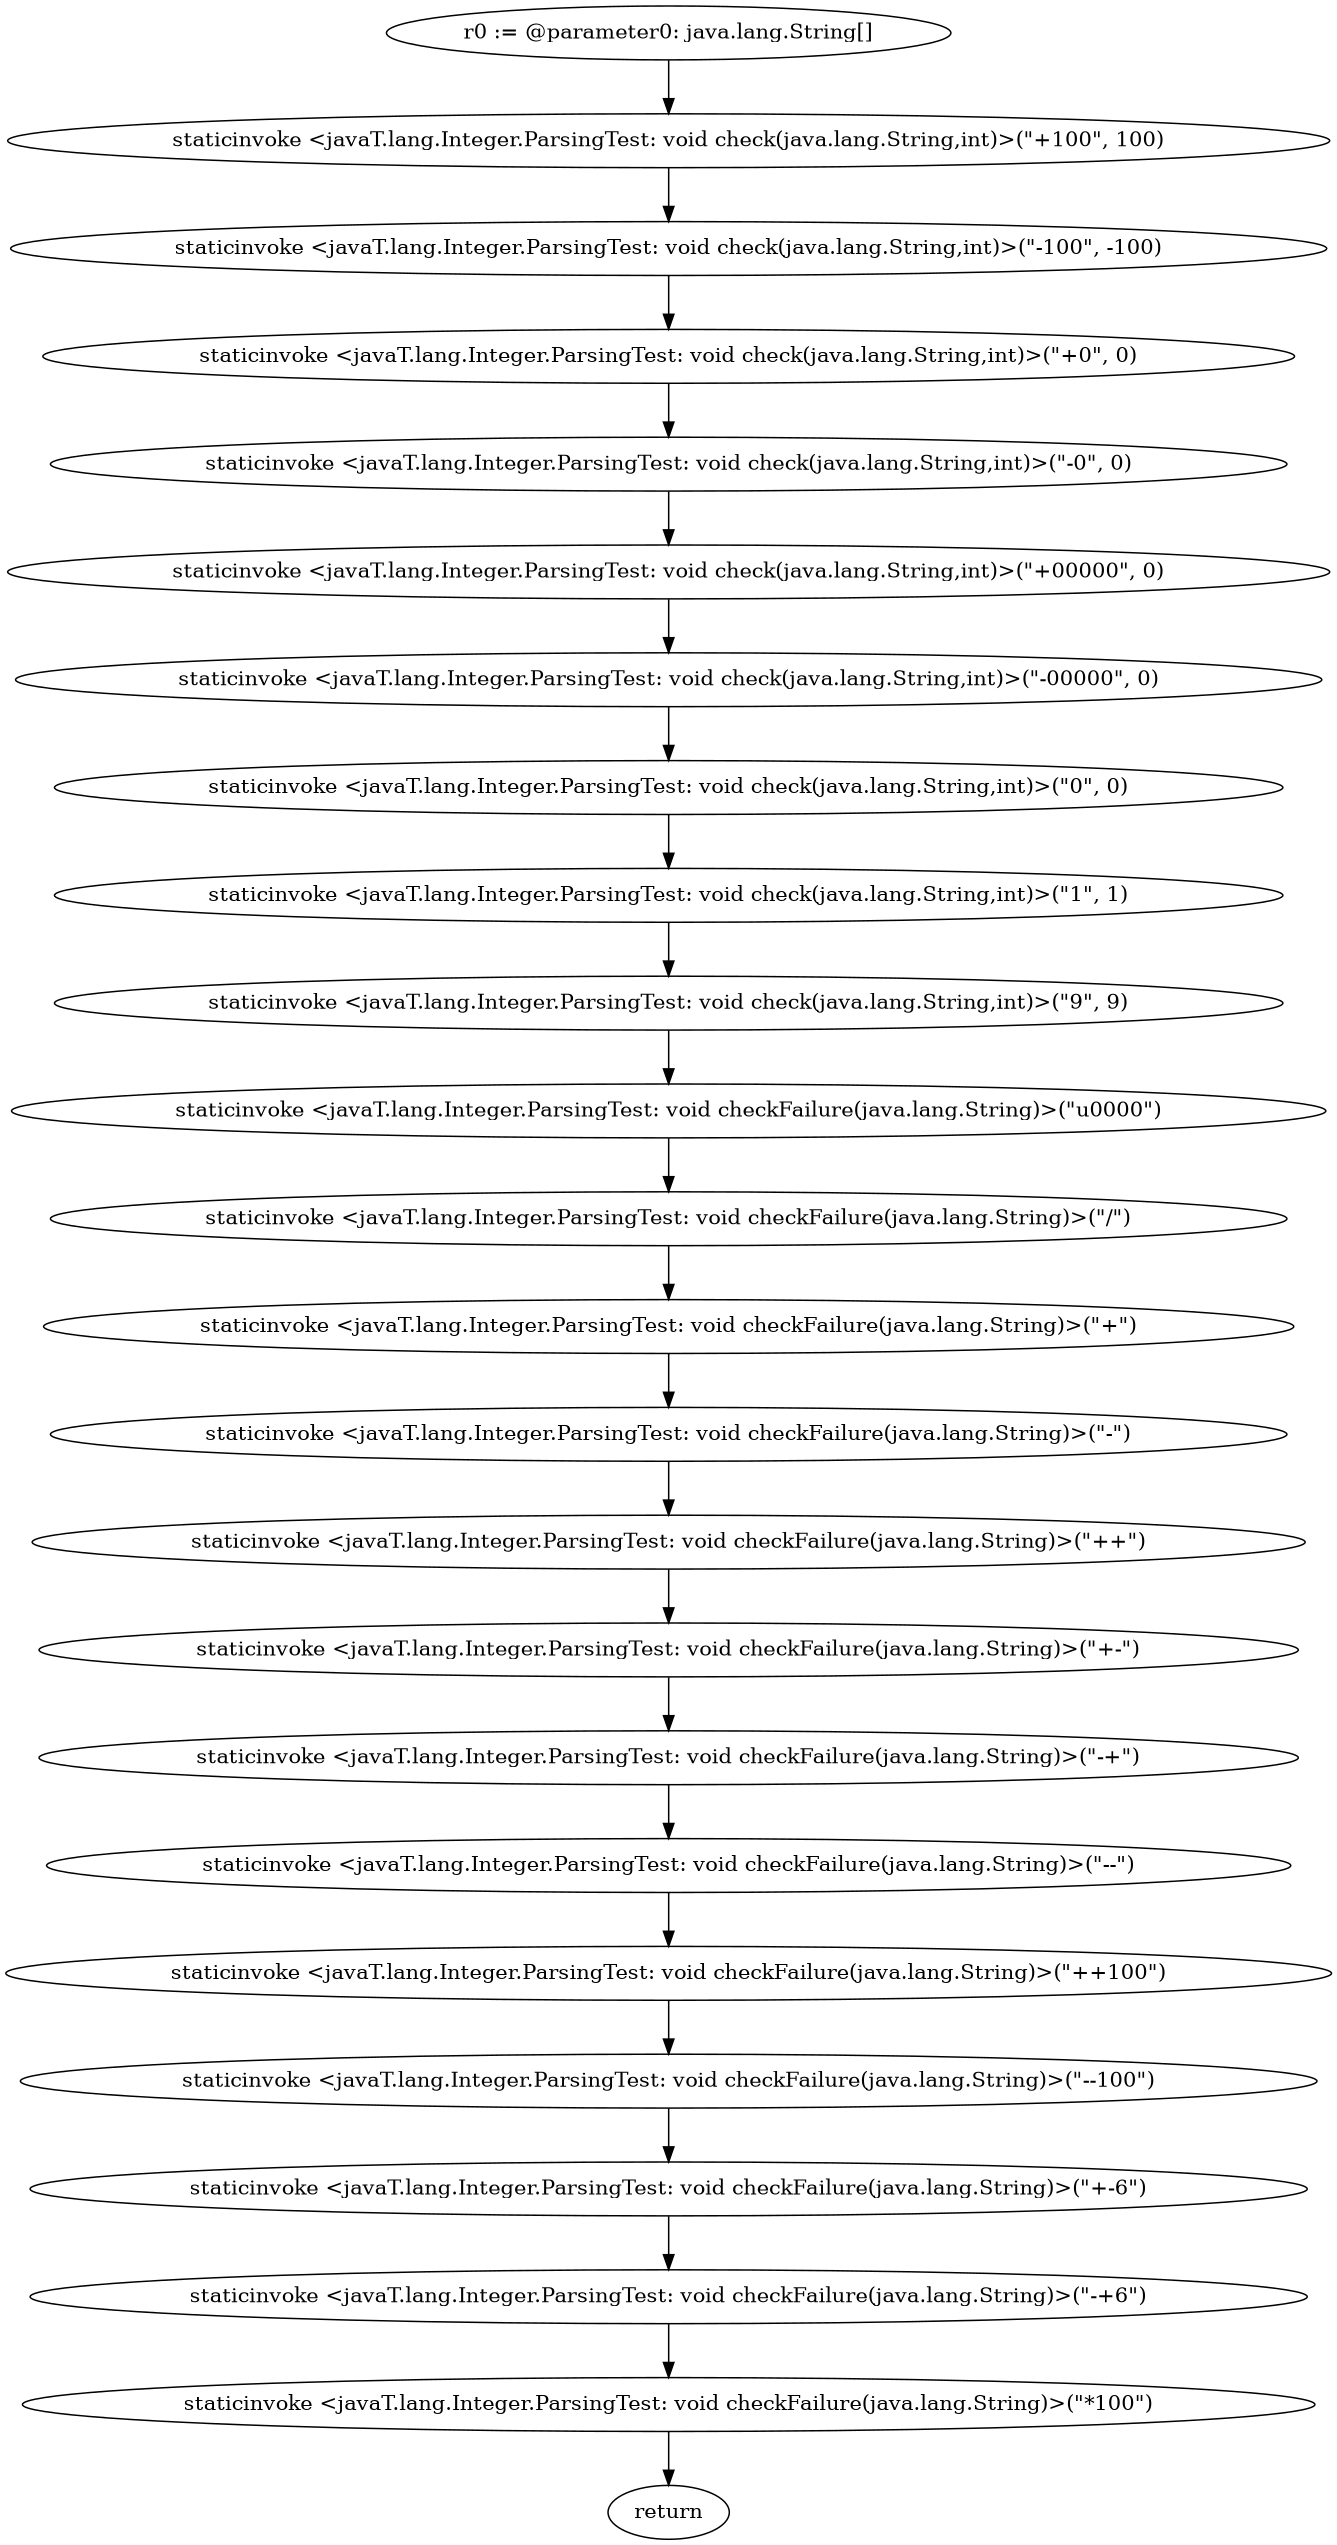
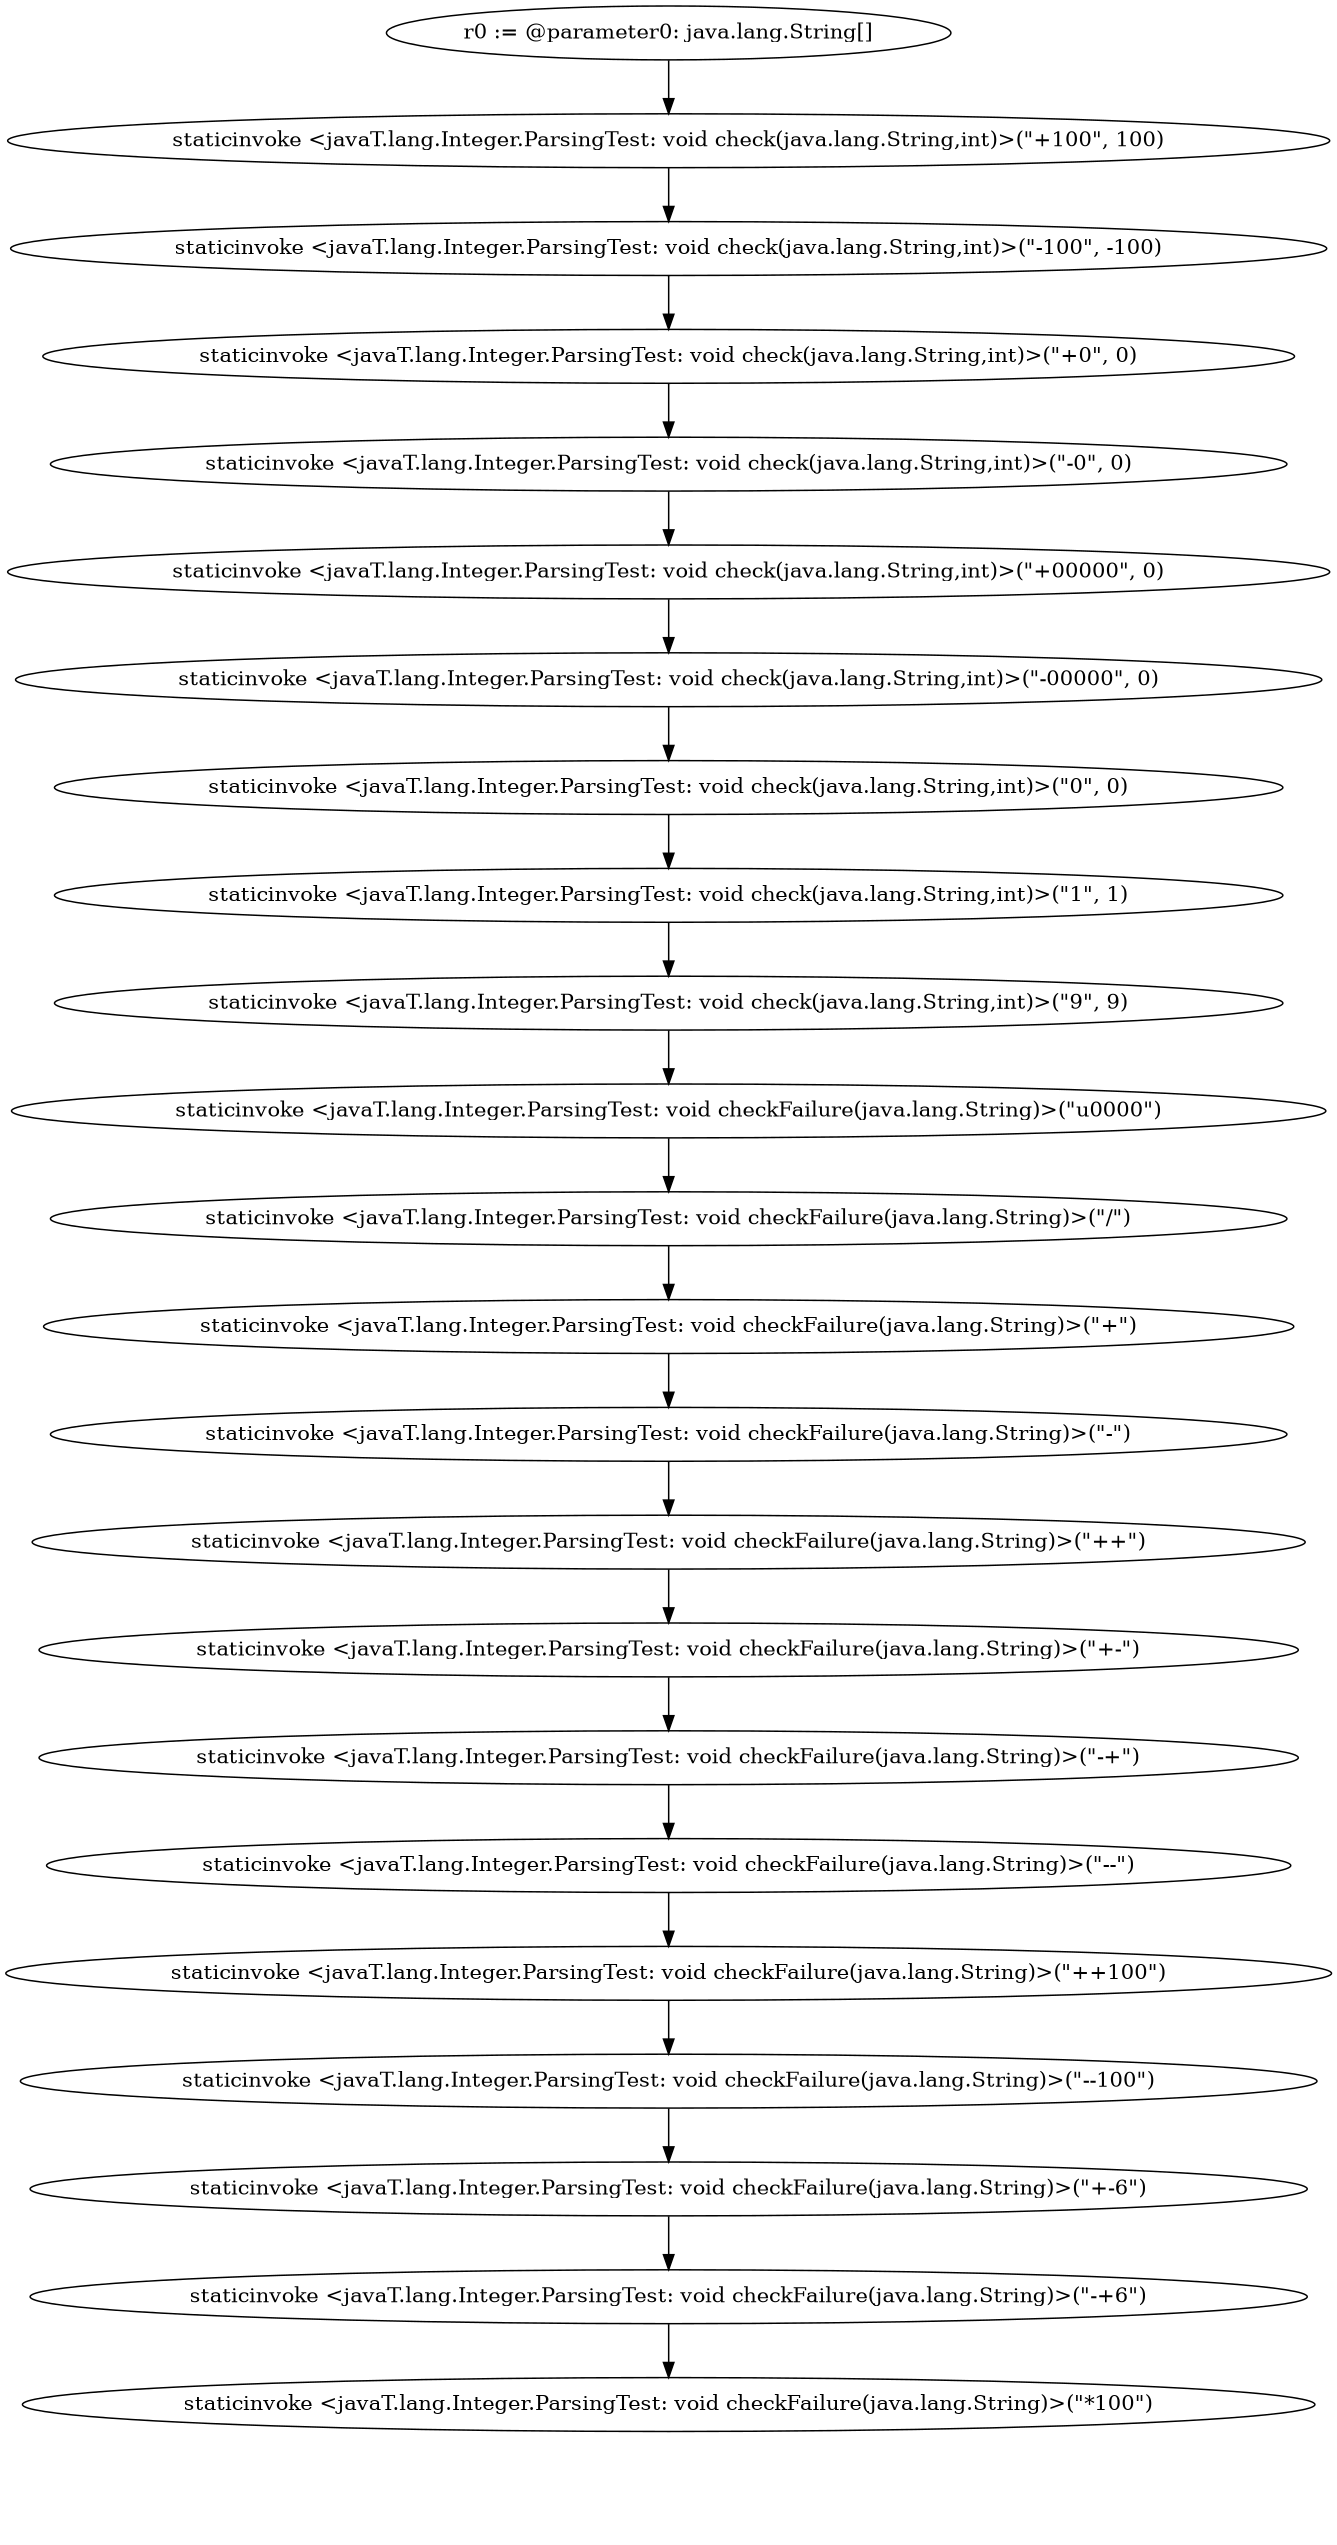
node "return": removed
